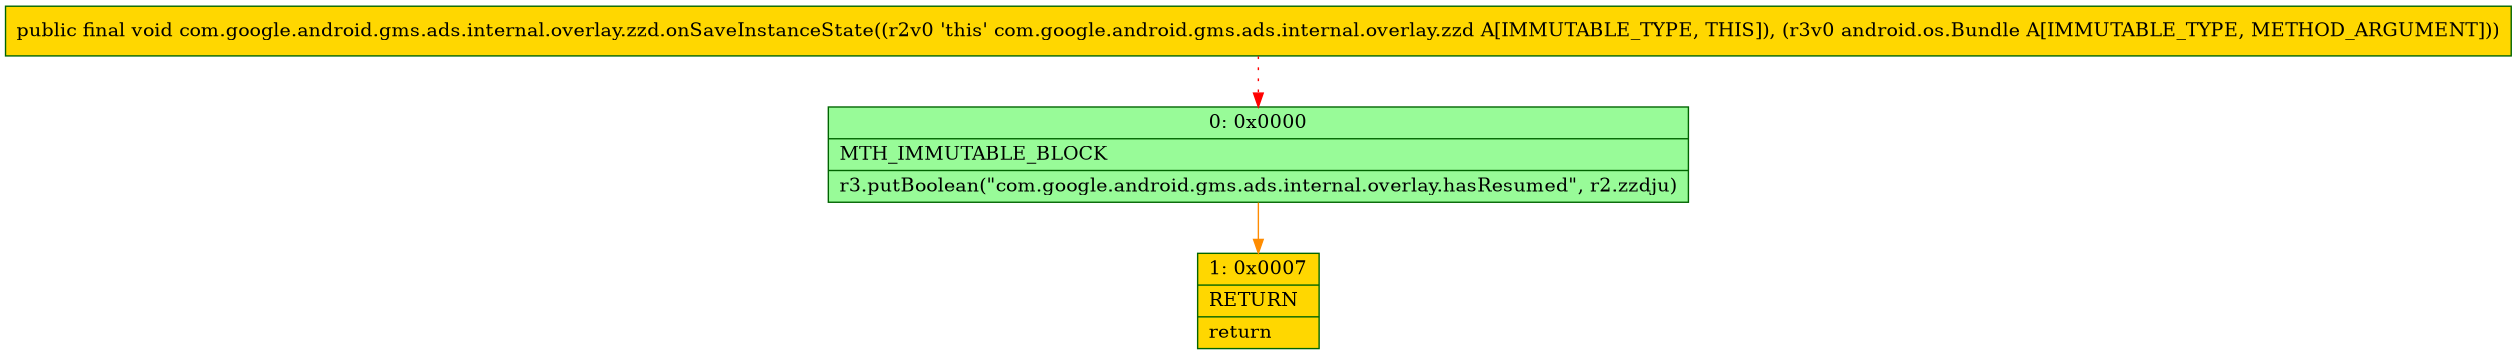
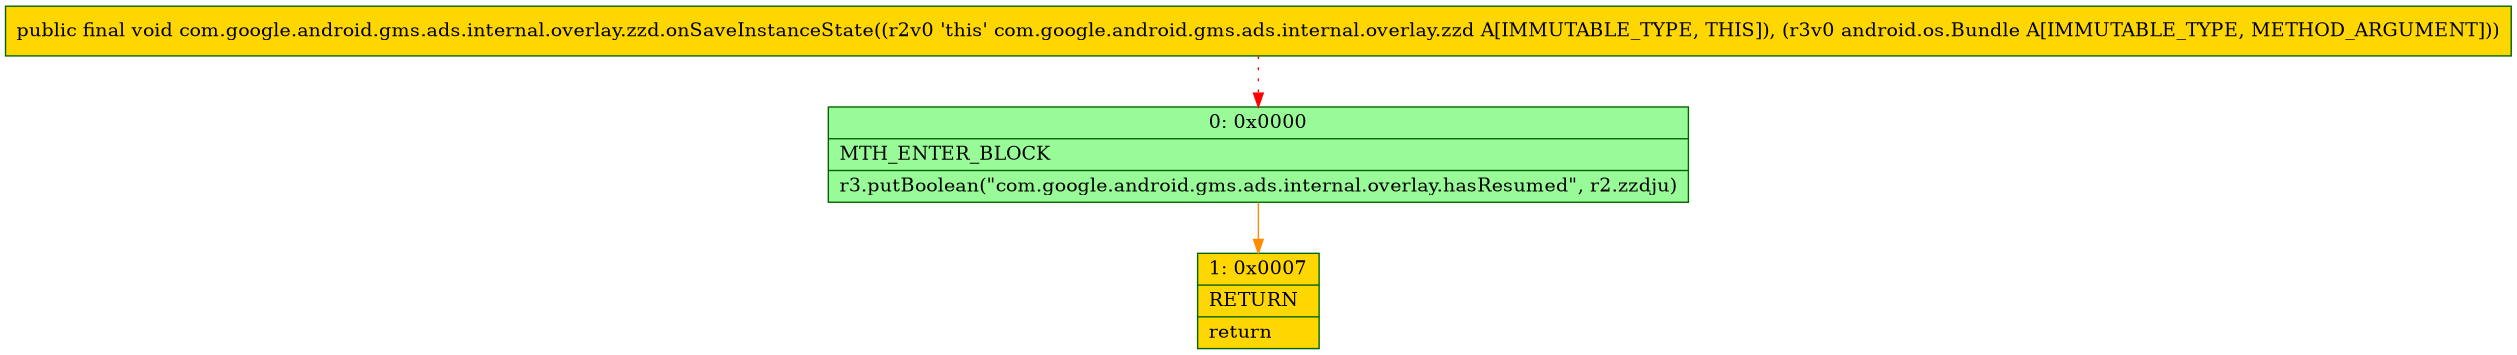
node "0: 0x0000": text "MTH_IMMUTABLE_BLOCK" -> "MTH_ENTER_BLOCK"
